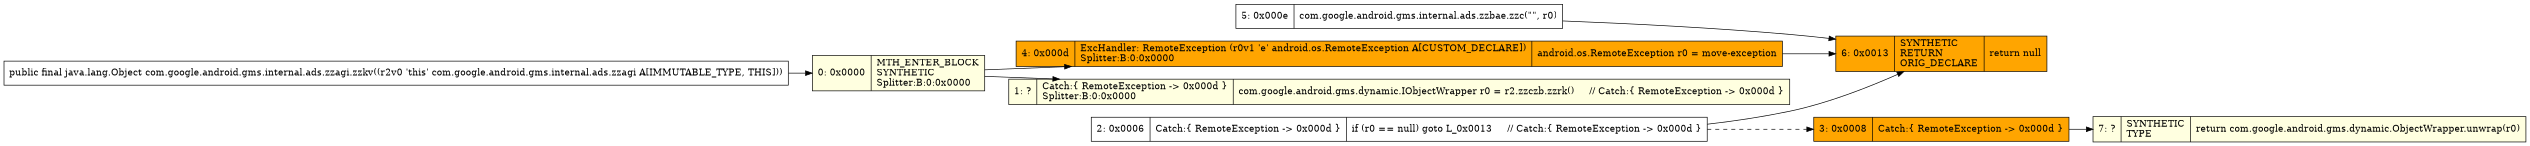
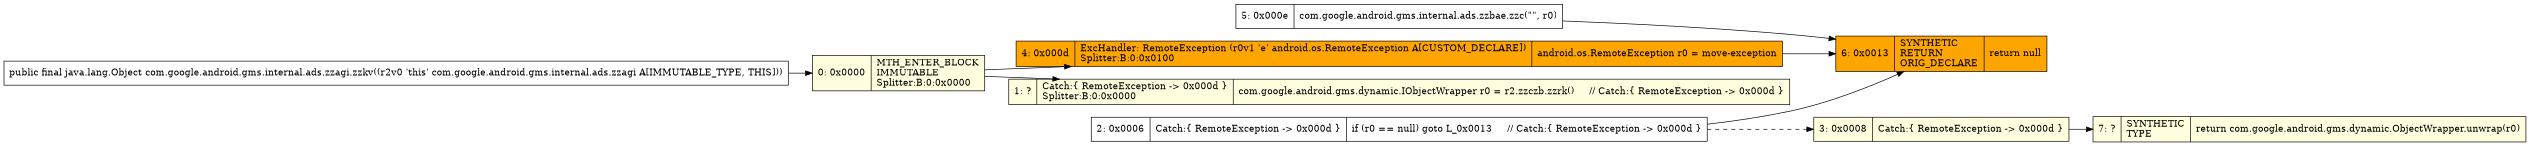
node "4: 0x000d": text "Splitter:B:0:0x0000" -> "Splitter:B:0:0x0100"
node "0: 0x0000": text "SYNTHETIC" -> "IMMUTABLE"
node "3: 0x0008": fillcolor orange -> lightyellow
